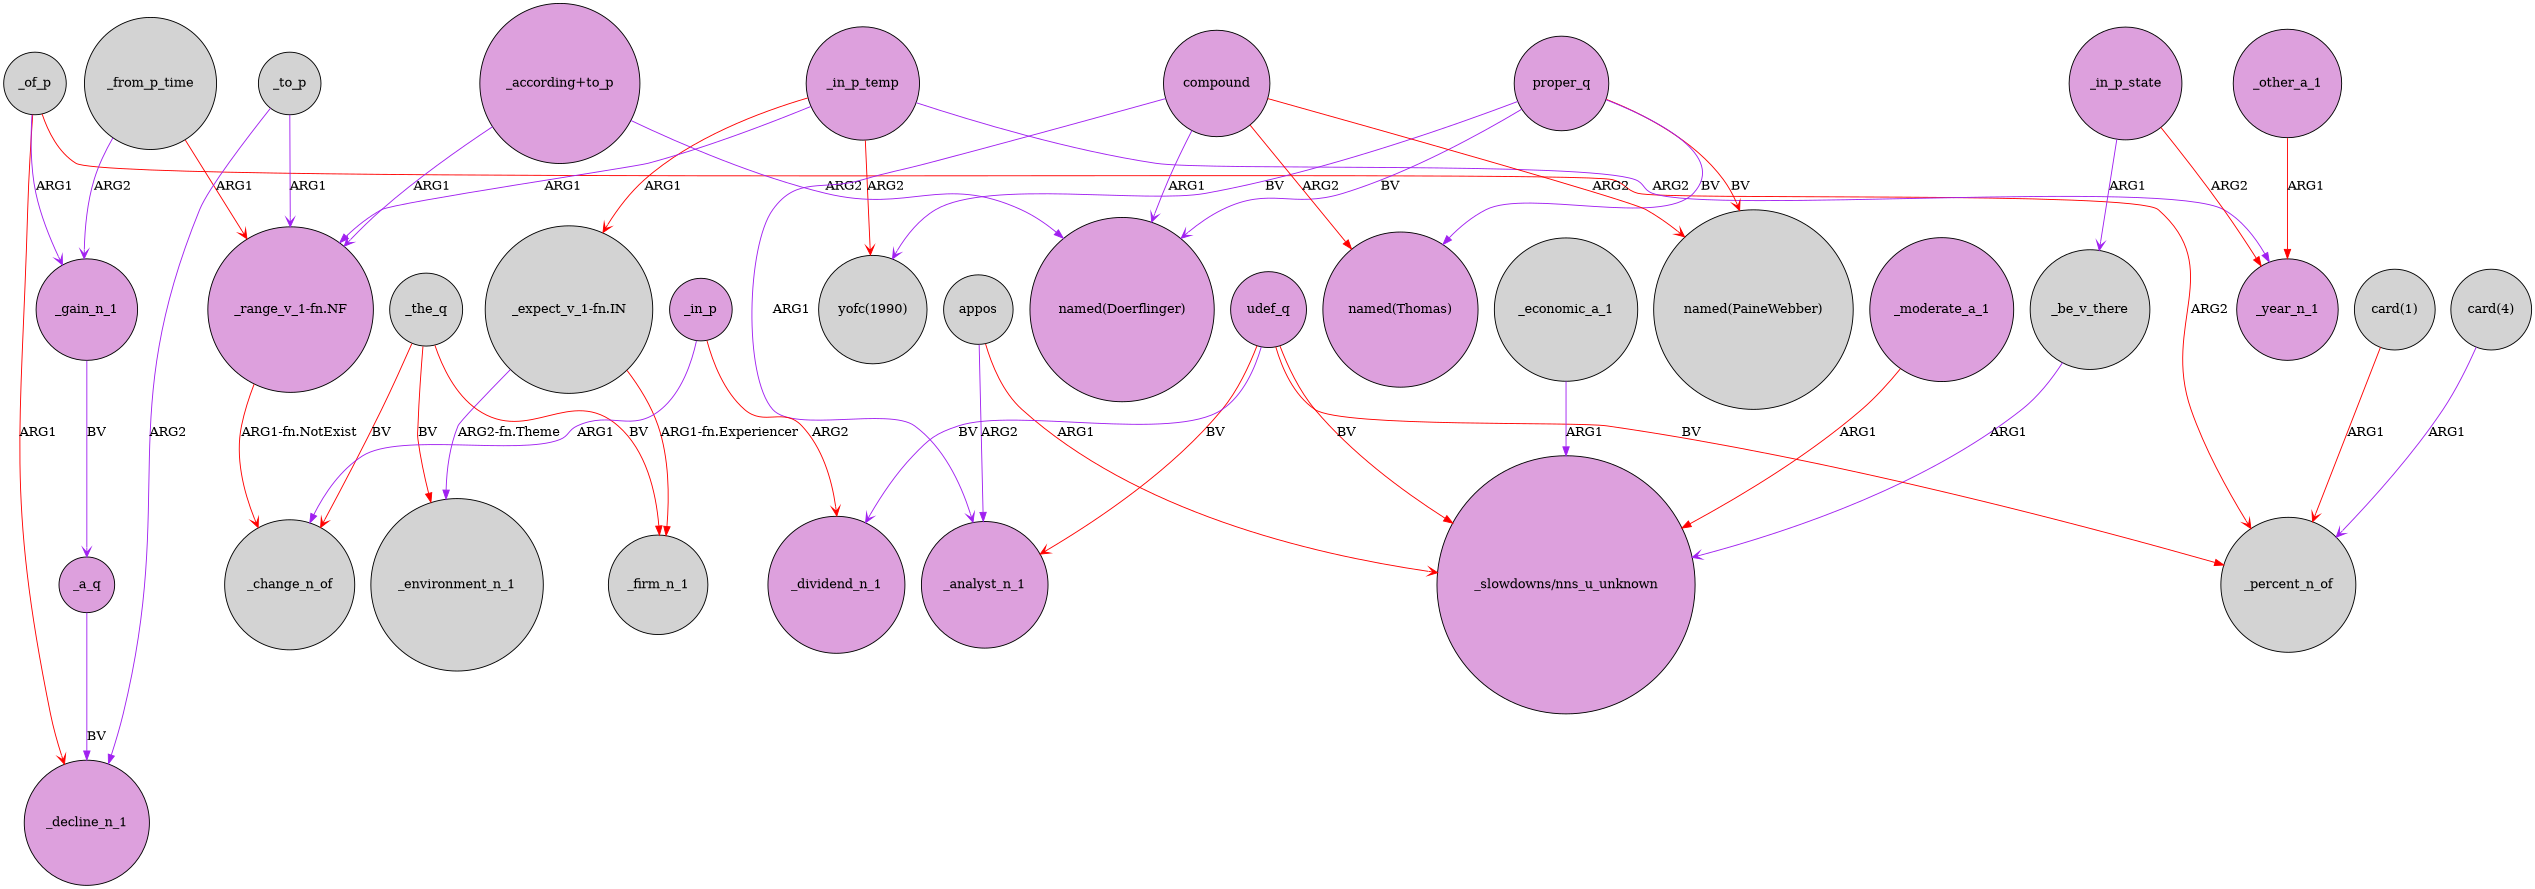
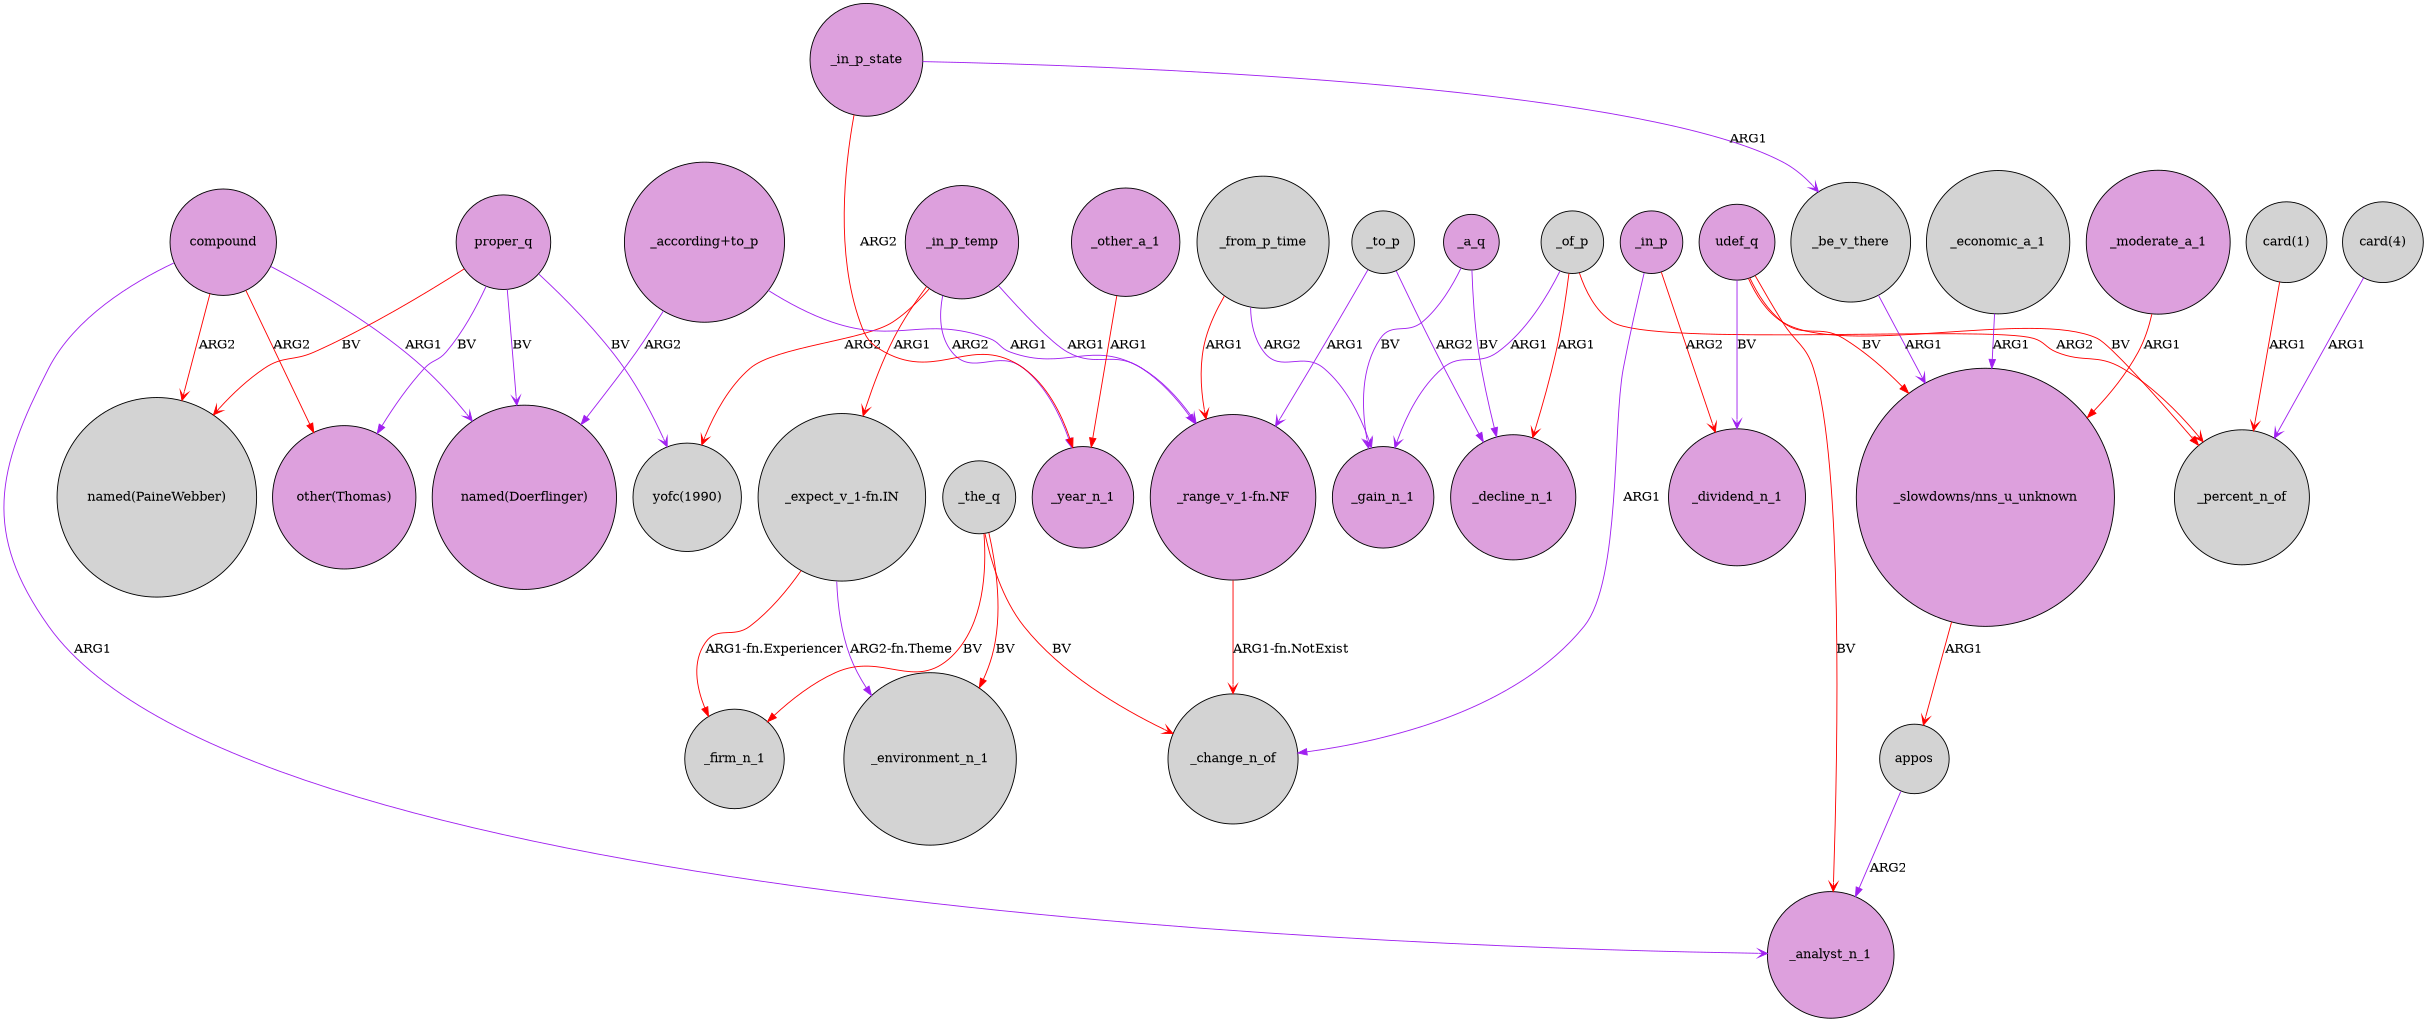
node "named(Thomas)": label "named(Thomas)" -> "other(Thomas)"
edge "_gain_n_1" -> "_a_q": reversed
edge "appos" -> "_slowdowns/nns_u_unknown": reversed
